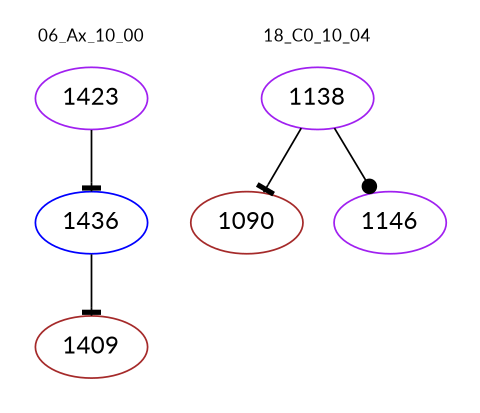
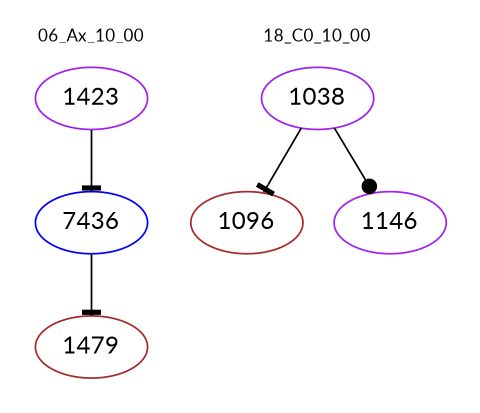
cluster "18_C0_10_04": label "18_C0_10_04" -> "18_C0_10_00"
node "1138": label "1138" -> "1038"
node "1436": label "1436" -> "7436"
node "1090": label "1090" -> "1096"
node "1409": label "1409" -> "1479"
